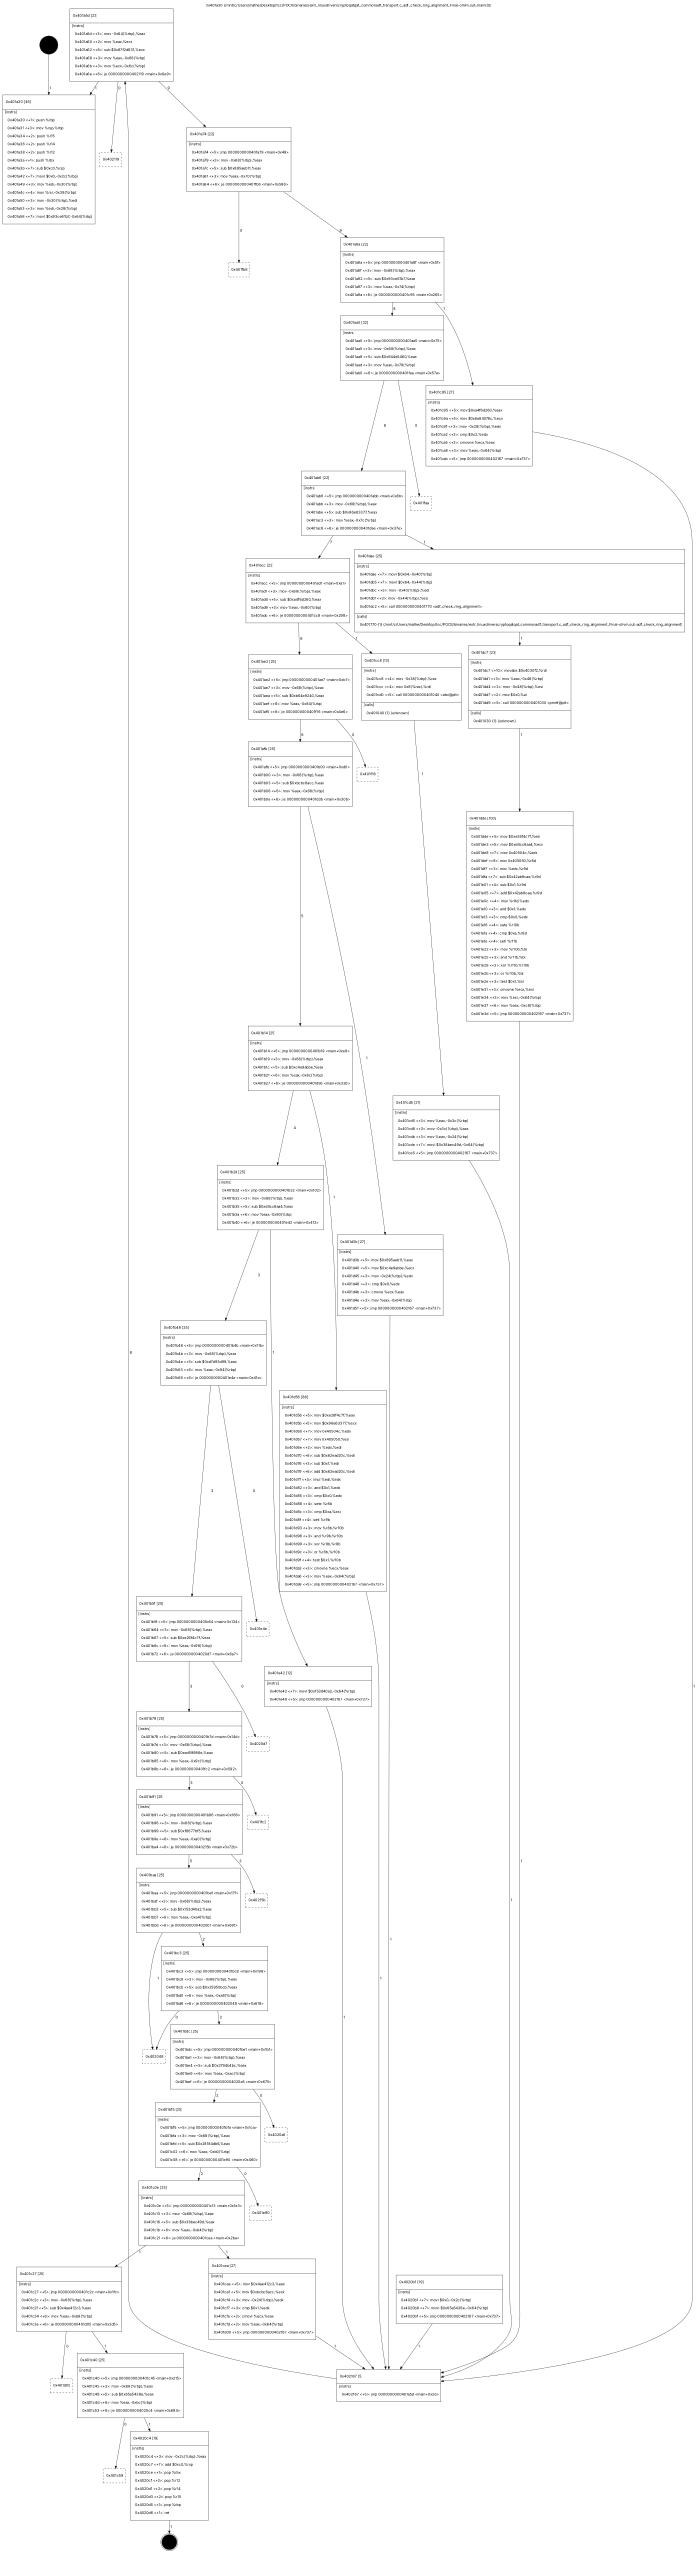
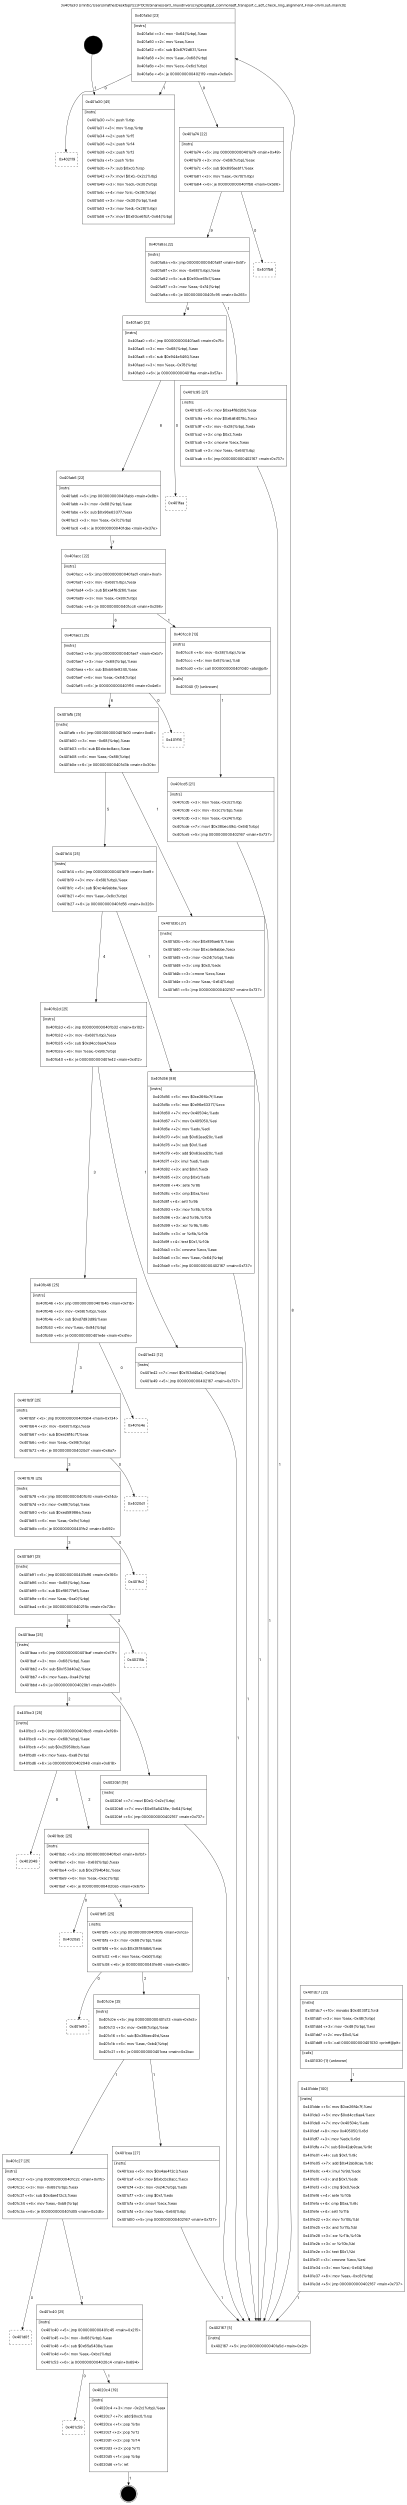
node "0x401dae [25]": removed
edge "0x401baa [25]" -> "0x402048": now "0x401baa [25]" -> "0x4020b1 [19]"
